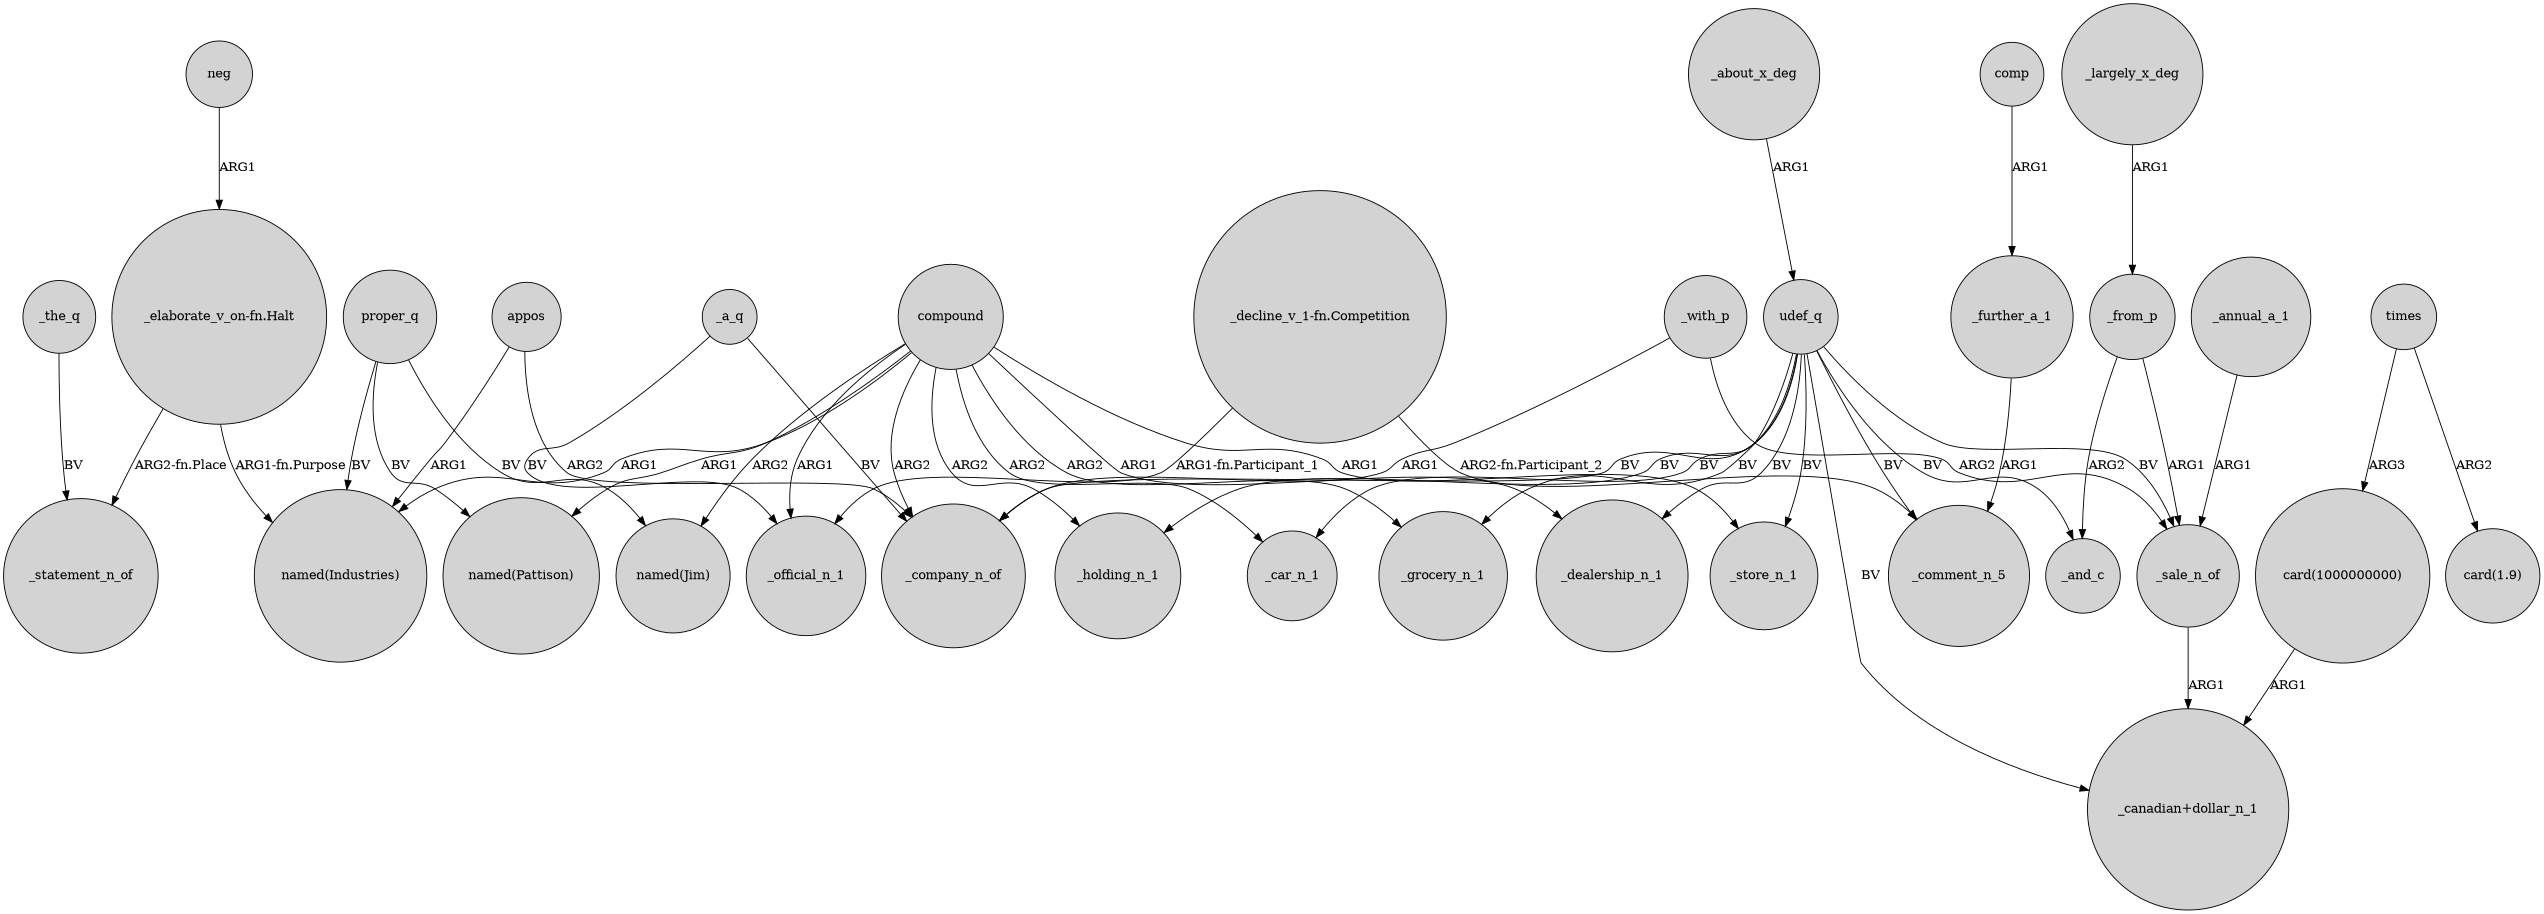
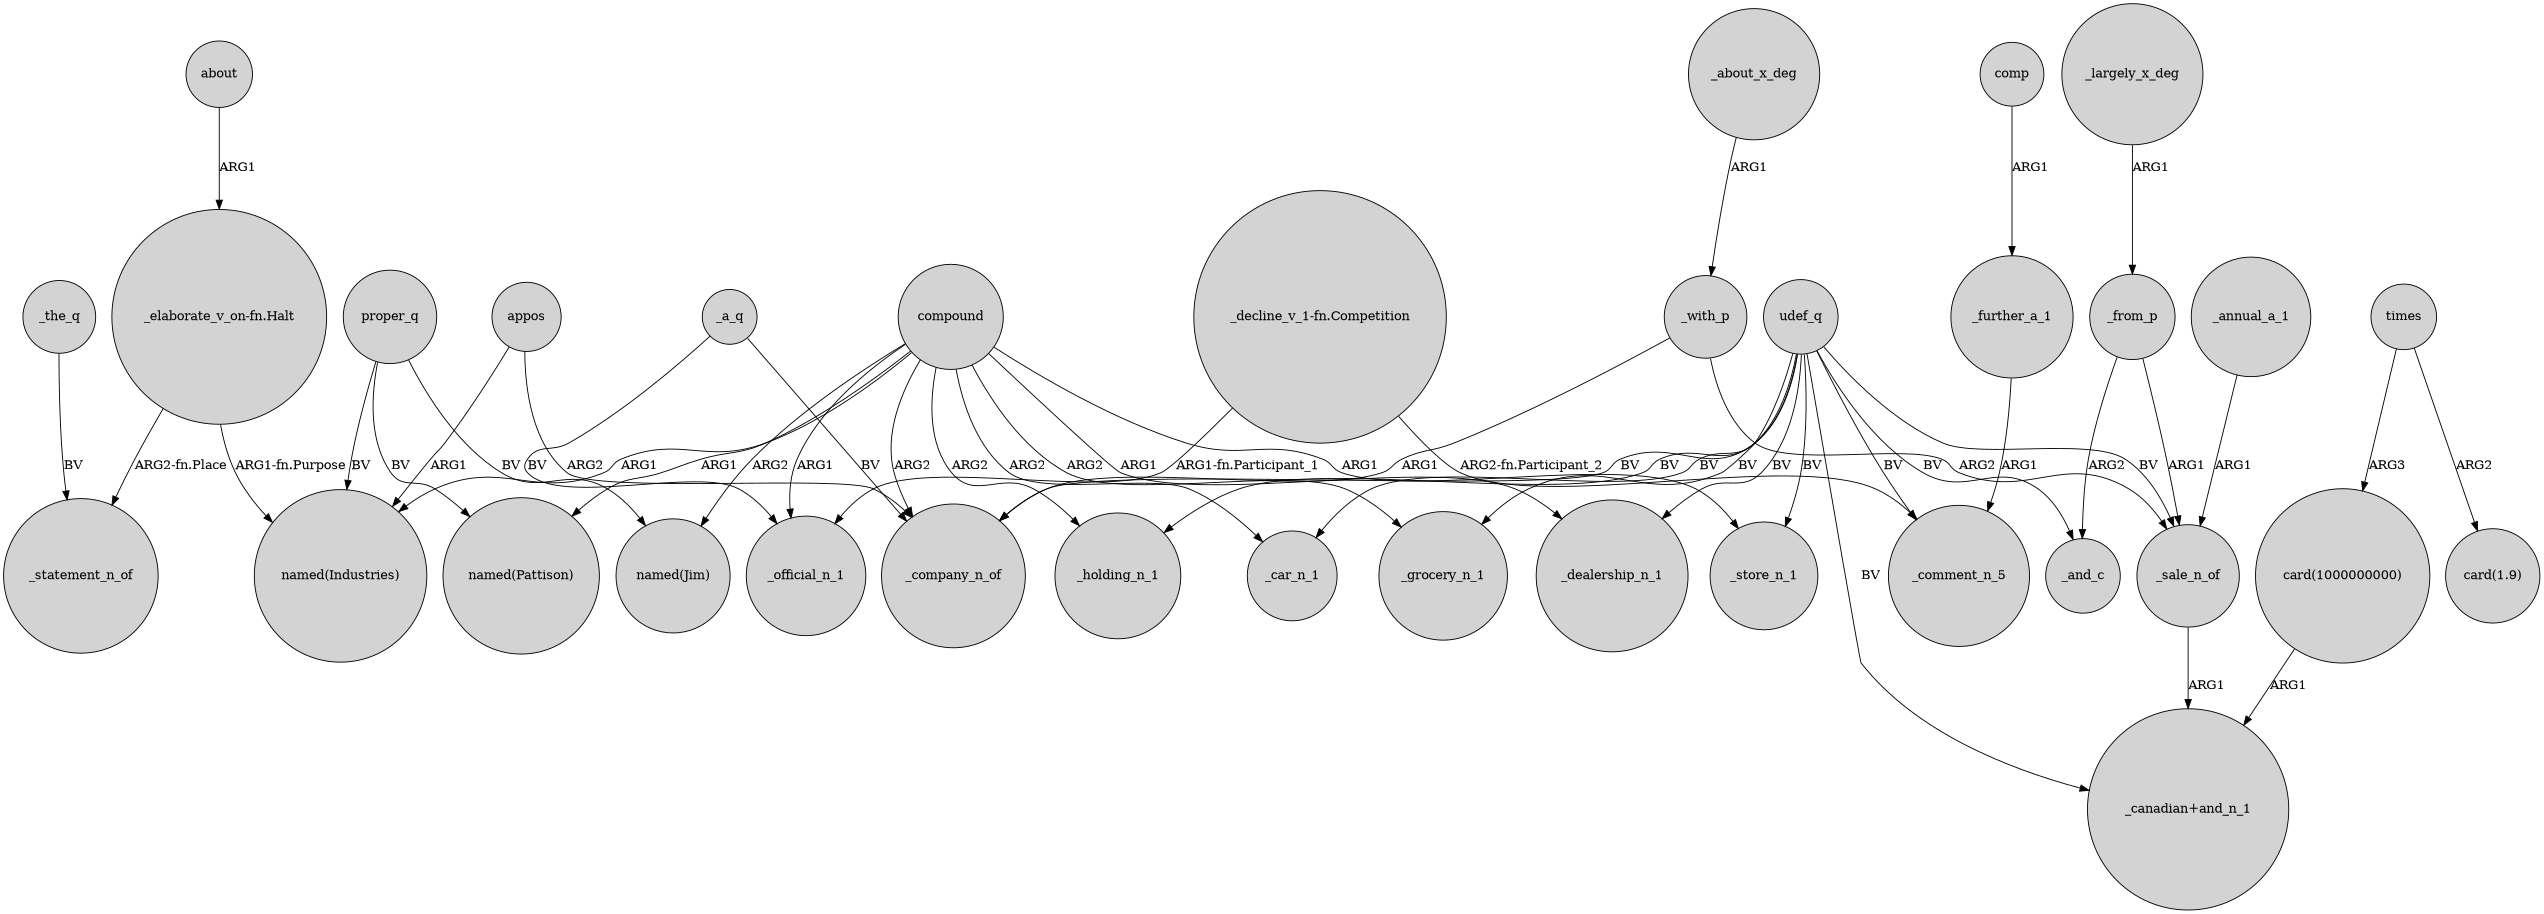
node "neg": label "neg" -> "about"
edge "_about_x_deg" -> "udef_q": now "_about_x_deg" -> "_with_p"
node "_canadian+dollar_n_1": label "_canadian+dollar_n_1" -> "_canadian+and_n_1"
